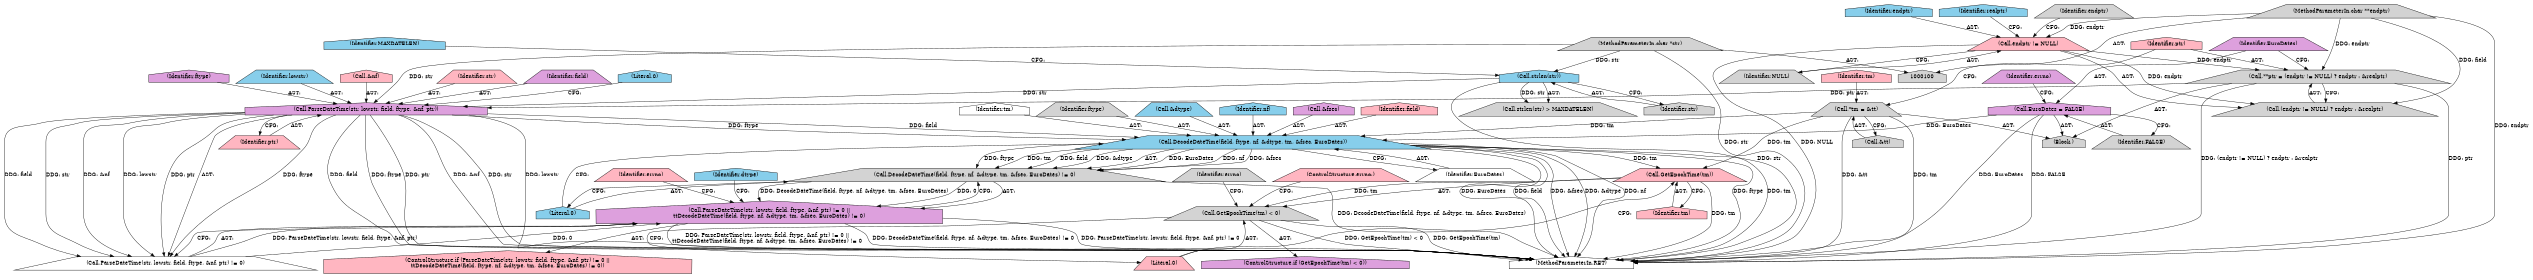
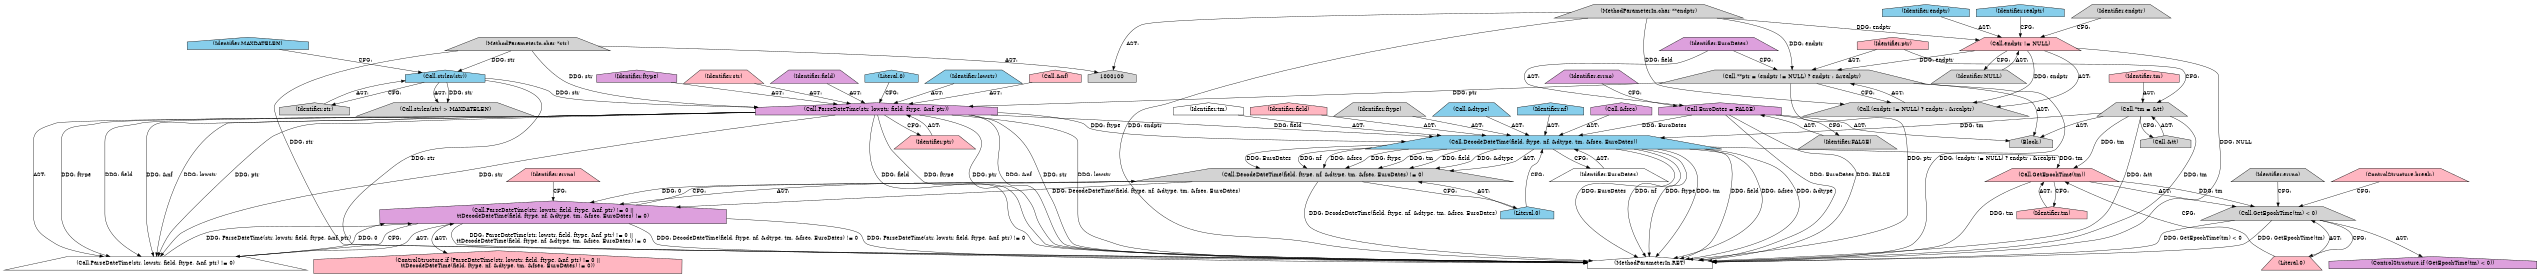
node "(Identifier,dtype)": removed
node "(ControlStructure,errno;)": label "(ControlStructure,errno;)" -> "(ControlStructure,break;)"
